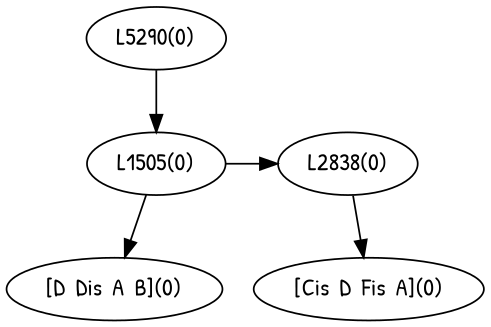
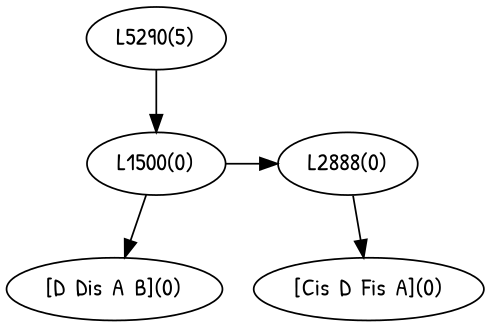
node "L5290(0)": label "L5290(0)" -> "L5290(5)"
node "L1505(0)": label "L1505(0)" -> "L1500(0)"
node "L2838(0)": label "L2838(0)" -> "L2888(0)"
